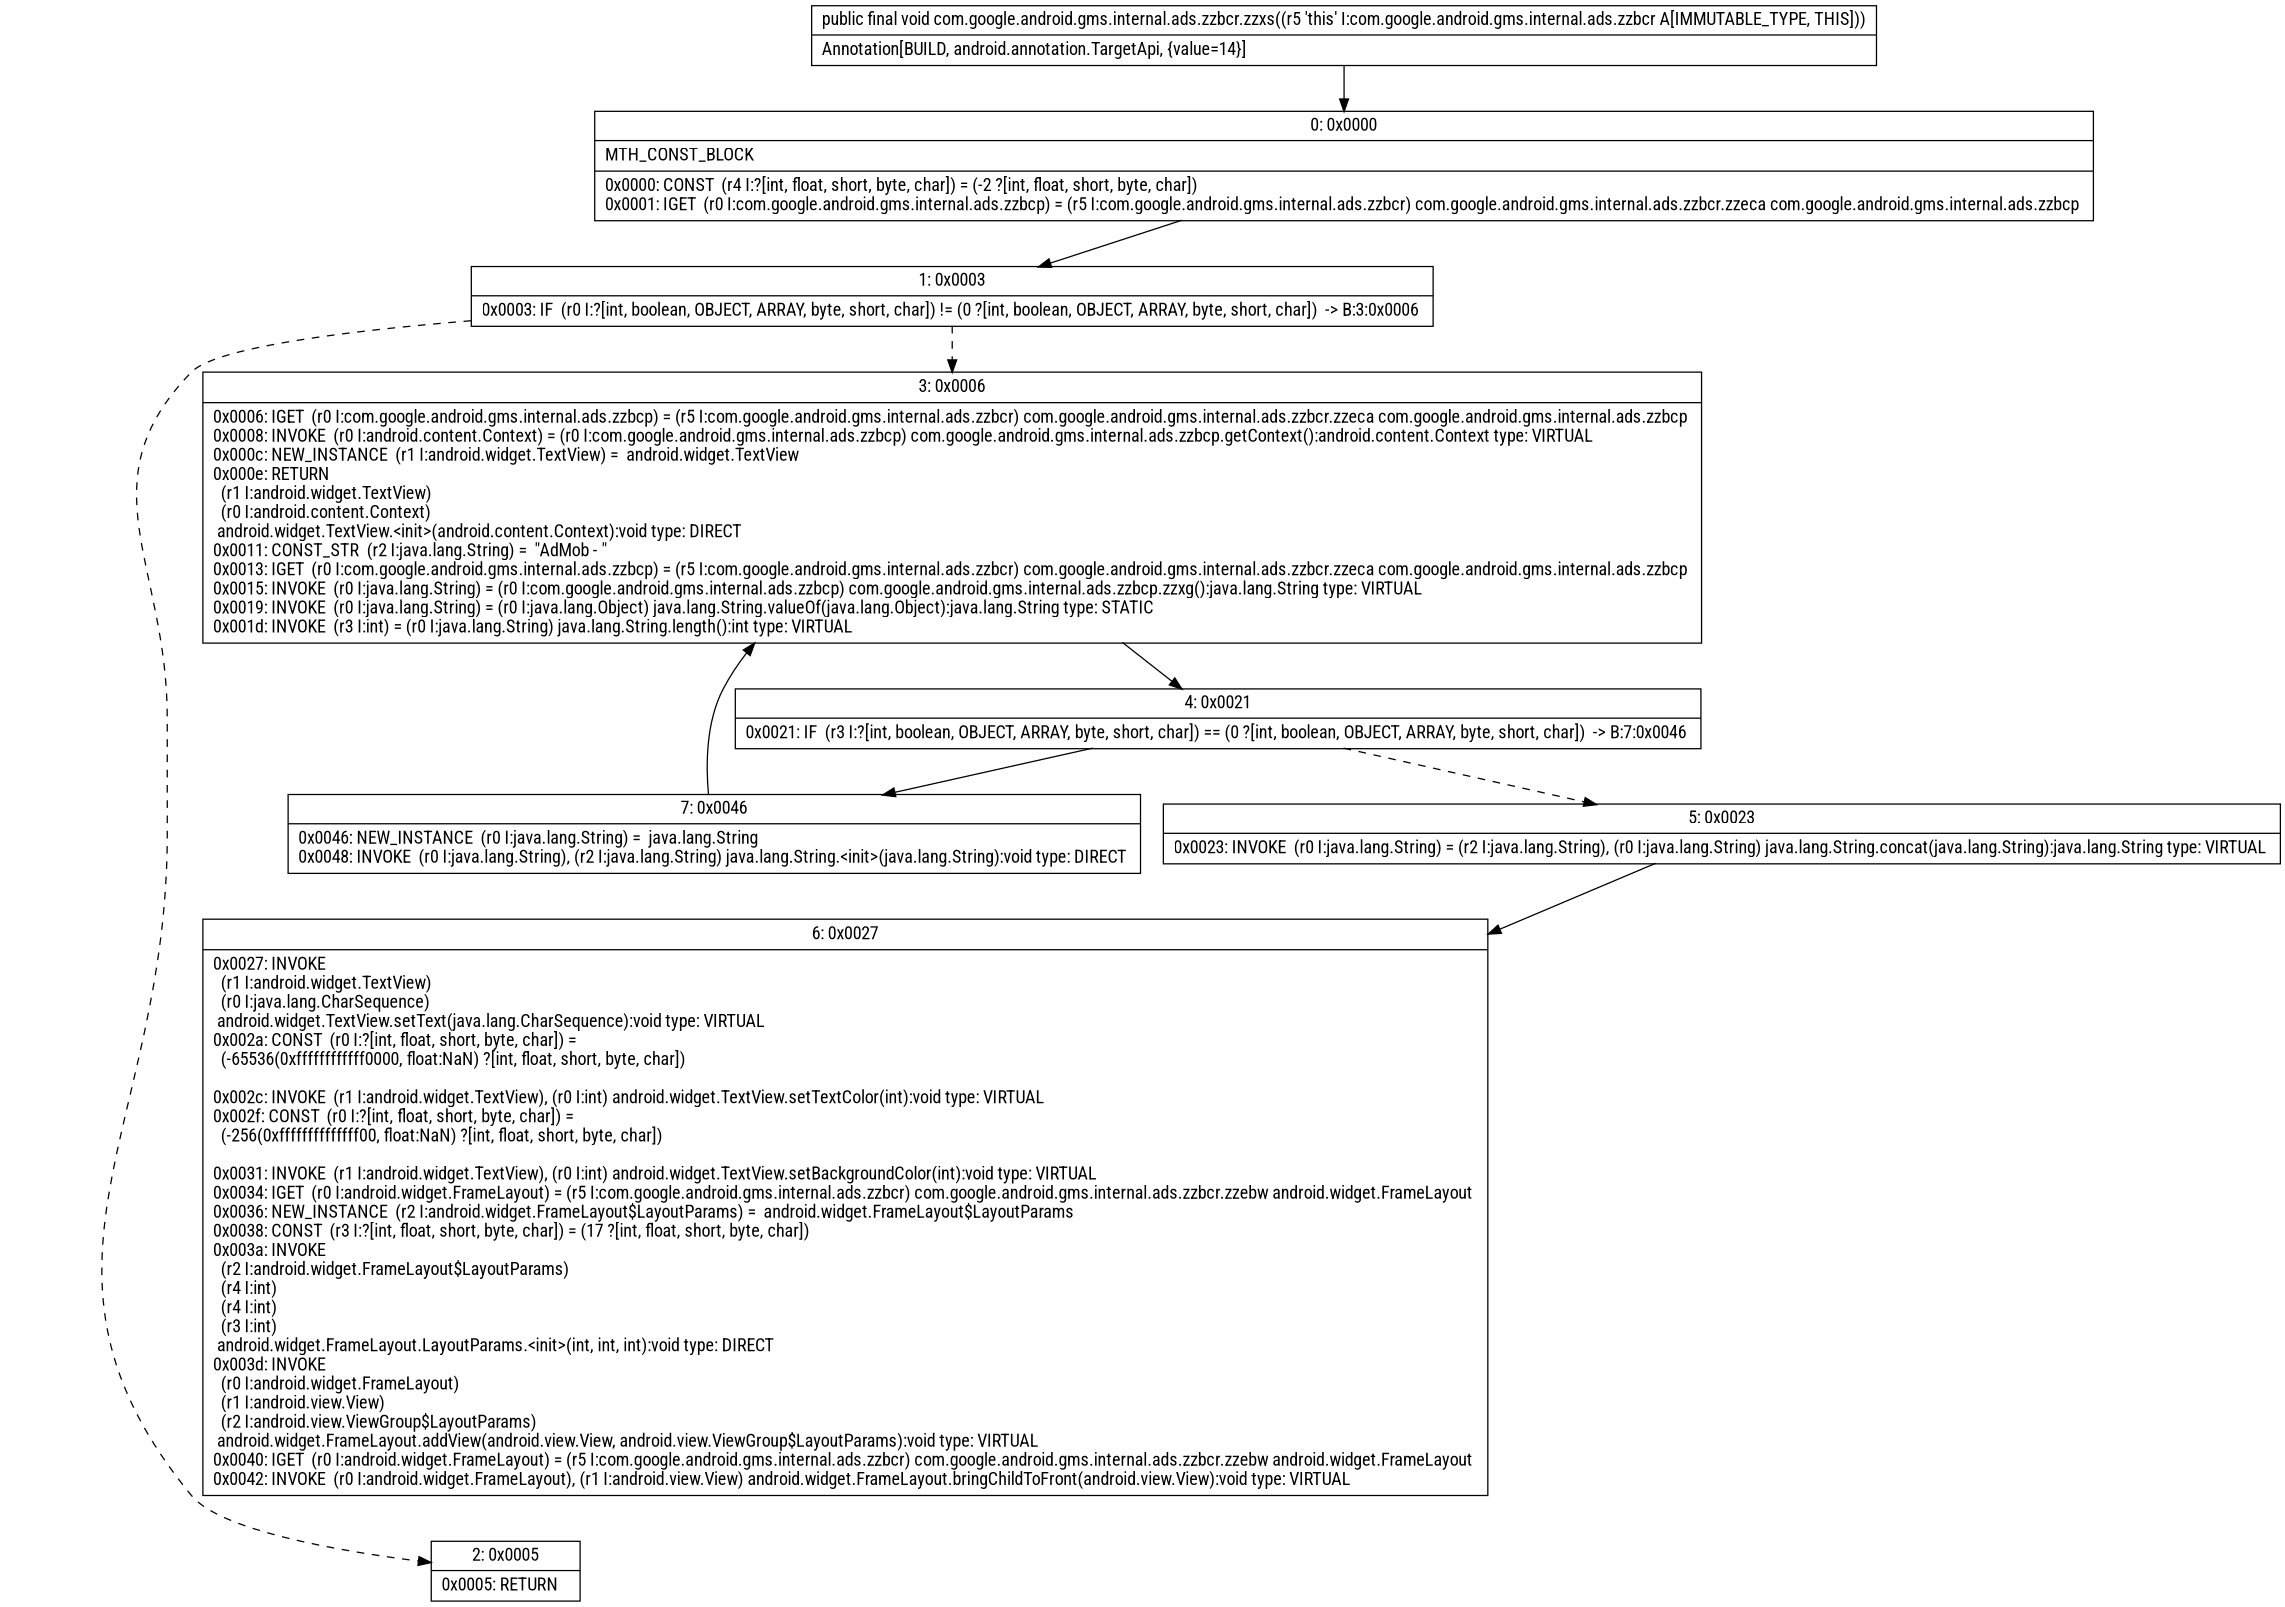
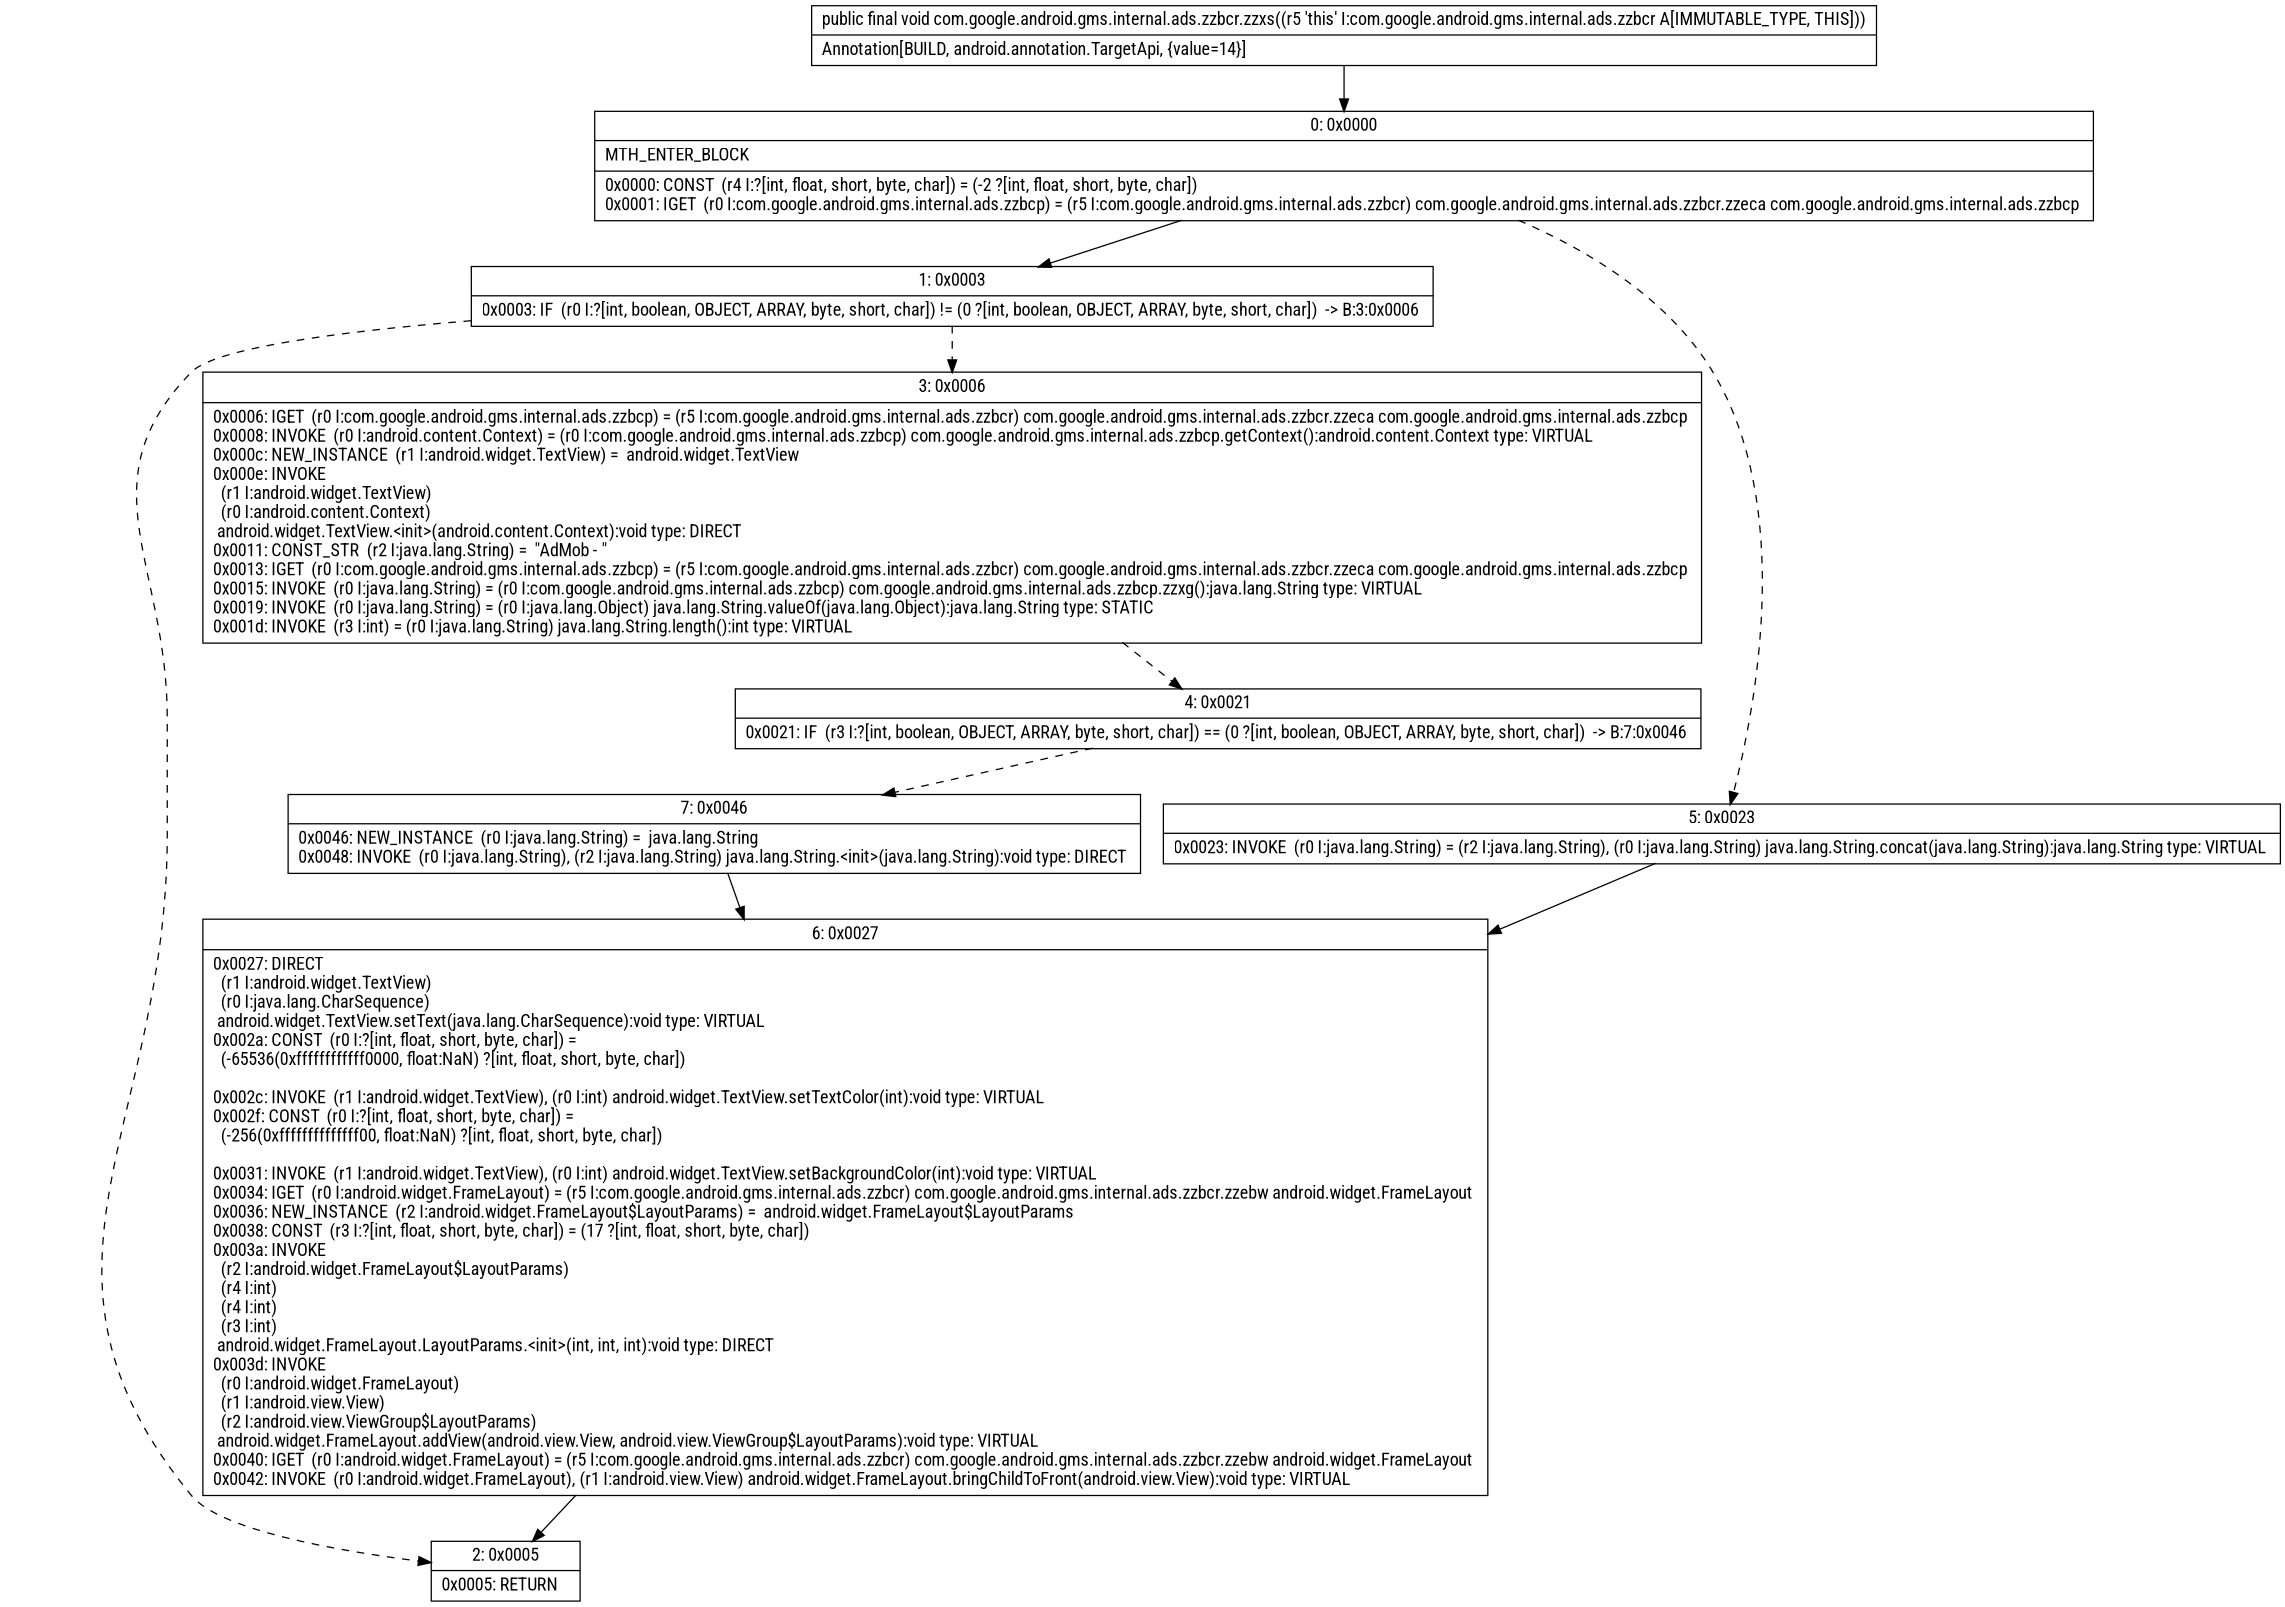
node "0: 0x0000": text "MTH_CONST_BLOCK" -> "MTH_ENTER_BLOCK"
node "3: 0x0006": text "0x000e: RETURN" -> "0x000e: INVOKE"
edge "3: 0x0006" -> "4: 0x0021": style solid -> dashed
edge "7: 0x0046" -> "3: 0x0006": now "7: 0x0046" -> "6: 0x0027"
edge "4: 0x0021" -> "7: 0x0046": style solid -> dashed
edge "4: 0x0021" -> "5: 0x0023": now "0: 0x0000" -> "5: 0x0023"
node "6: 0x0027": text "0x0027: INVOKE" -> "0x0027: DIRECT"
edge "6: 0x0027" -> "2: 0x0005": added
